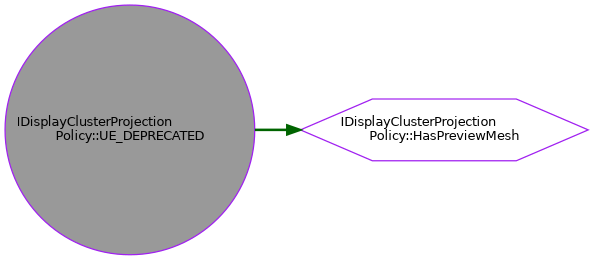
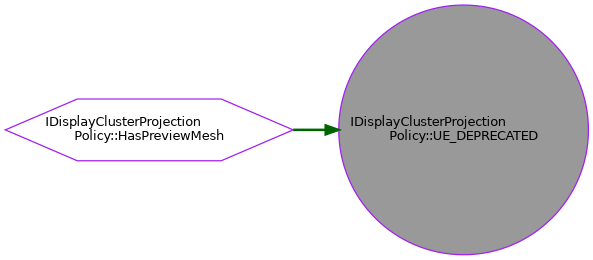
edge "IDisplayClusterProjection Policy::UE_DEPRECATED" -> "IDisplayClusterProjection Policy::HasPreviewMesh": reversed
